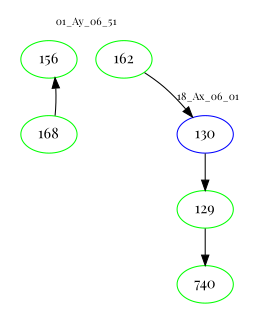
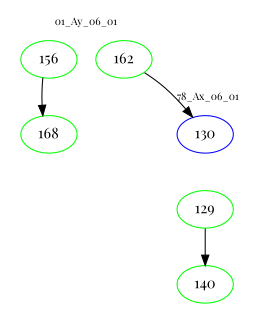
cluster "01_Ay_06_51": label "01_Ay_06_51" -> "01_Ay_06_01"
cluster "18_Ax_06_01": label "18_Ax_06_01" -> "78_Ax_06_01"
edge "168" -> "156": reversed
edge "130" -> "129": removed
node "740": label "740" -> "140"
